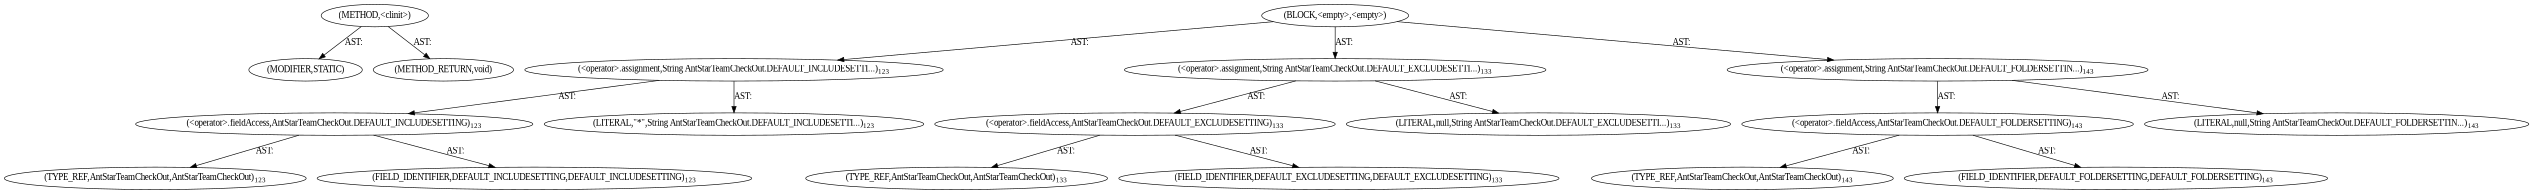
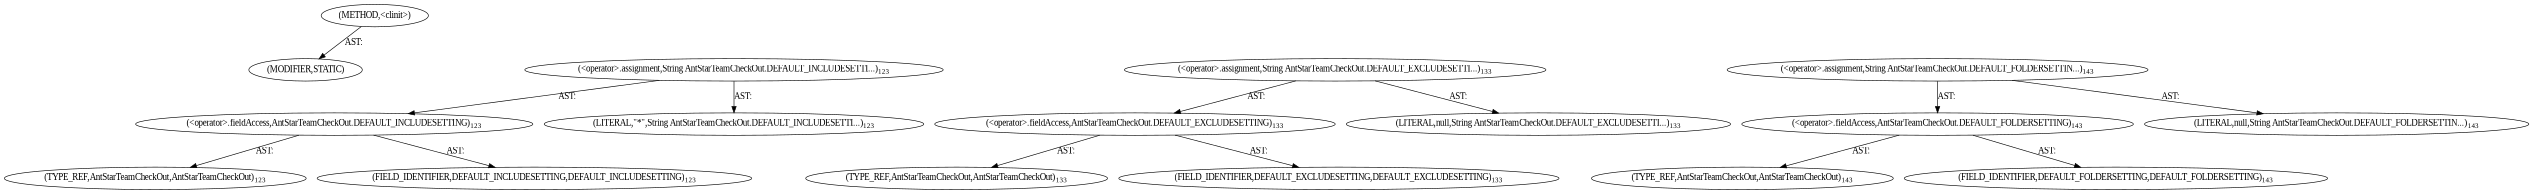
node "(BLOCK,<empty>,<empty>)": removed
node "(METHOD_RETURN,void)": removed
